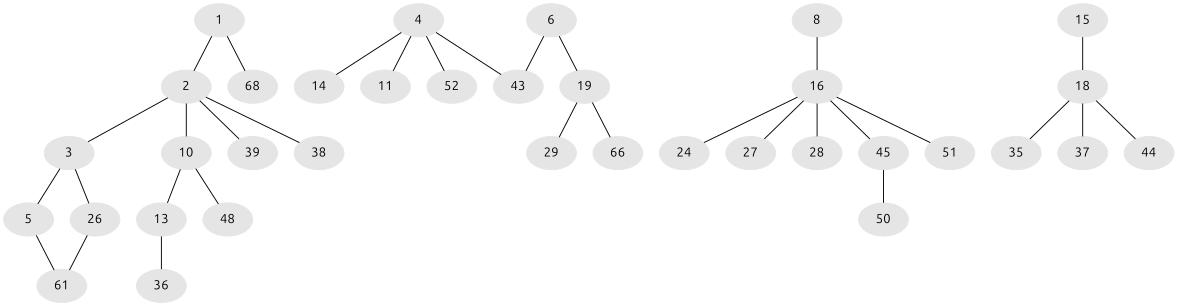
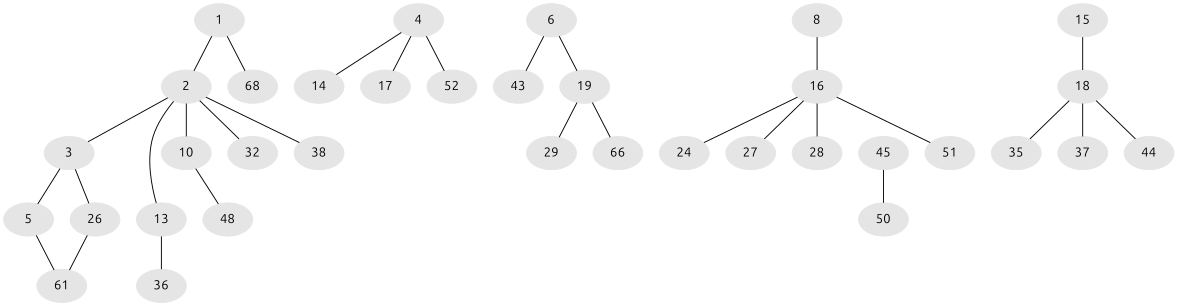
edge "4" -- "43": removed
node "11": label "11" -> "17"
edge "16" -- "45": removed
node "39": label "39" -> "32"
edge "10" -- "13": now "2" -- "13"
